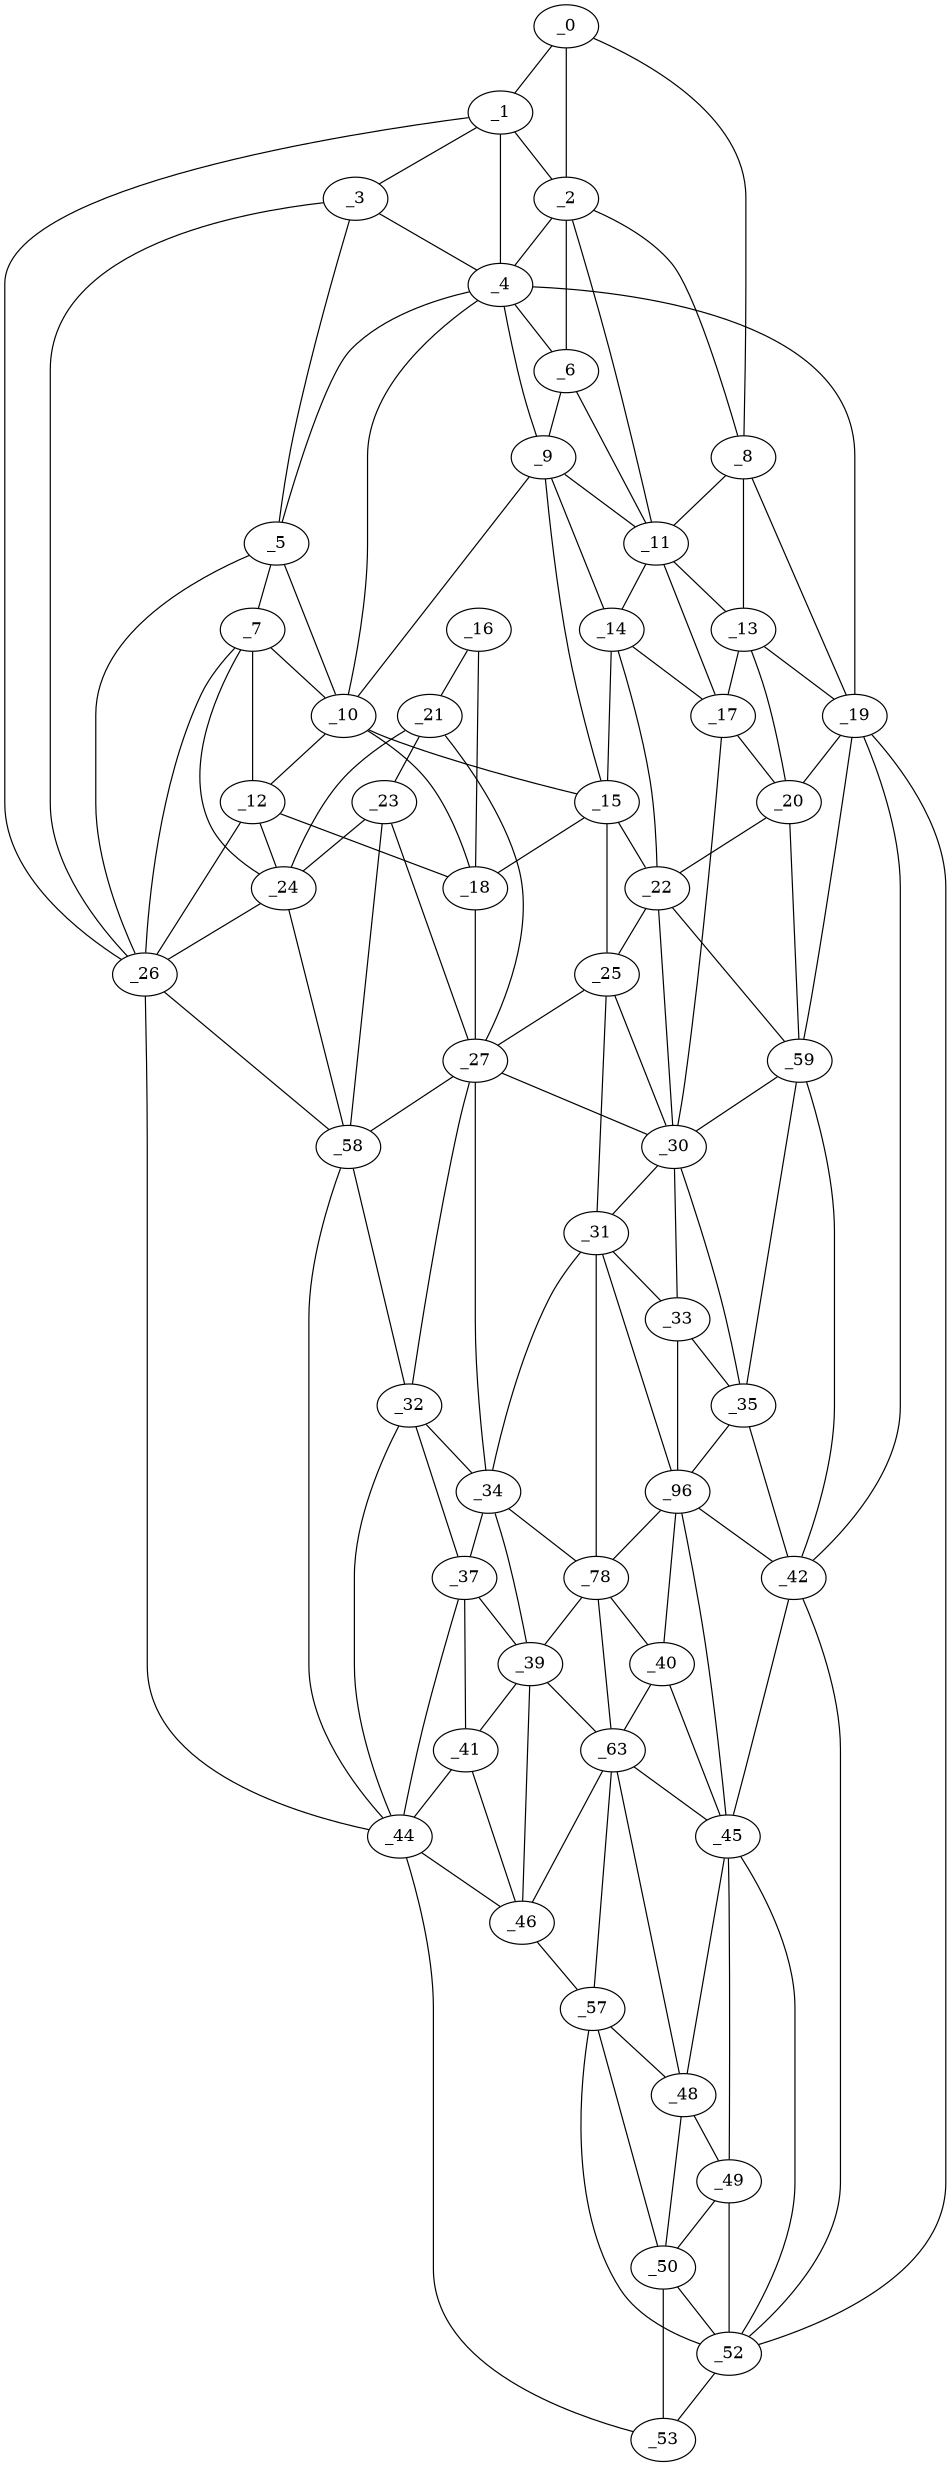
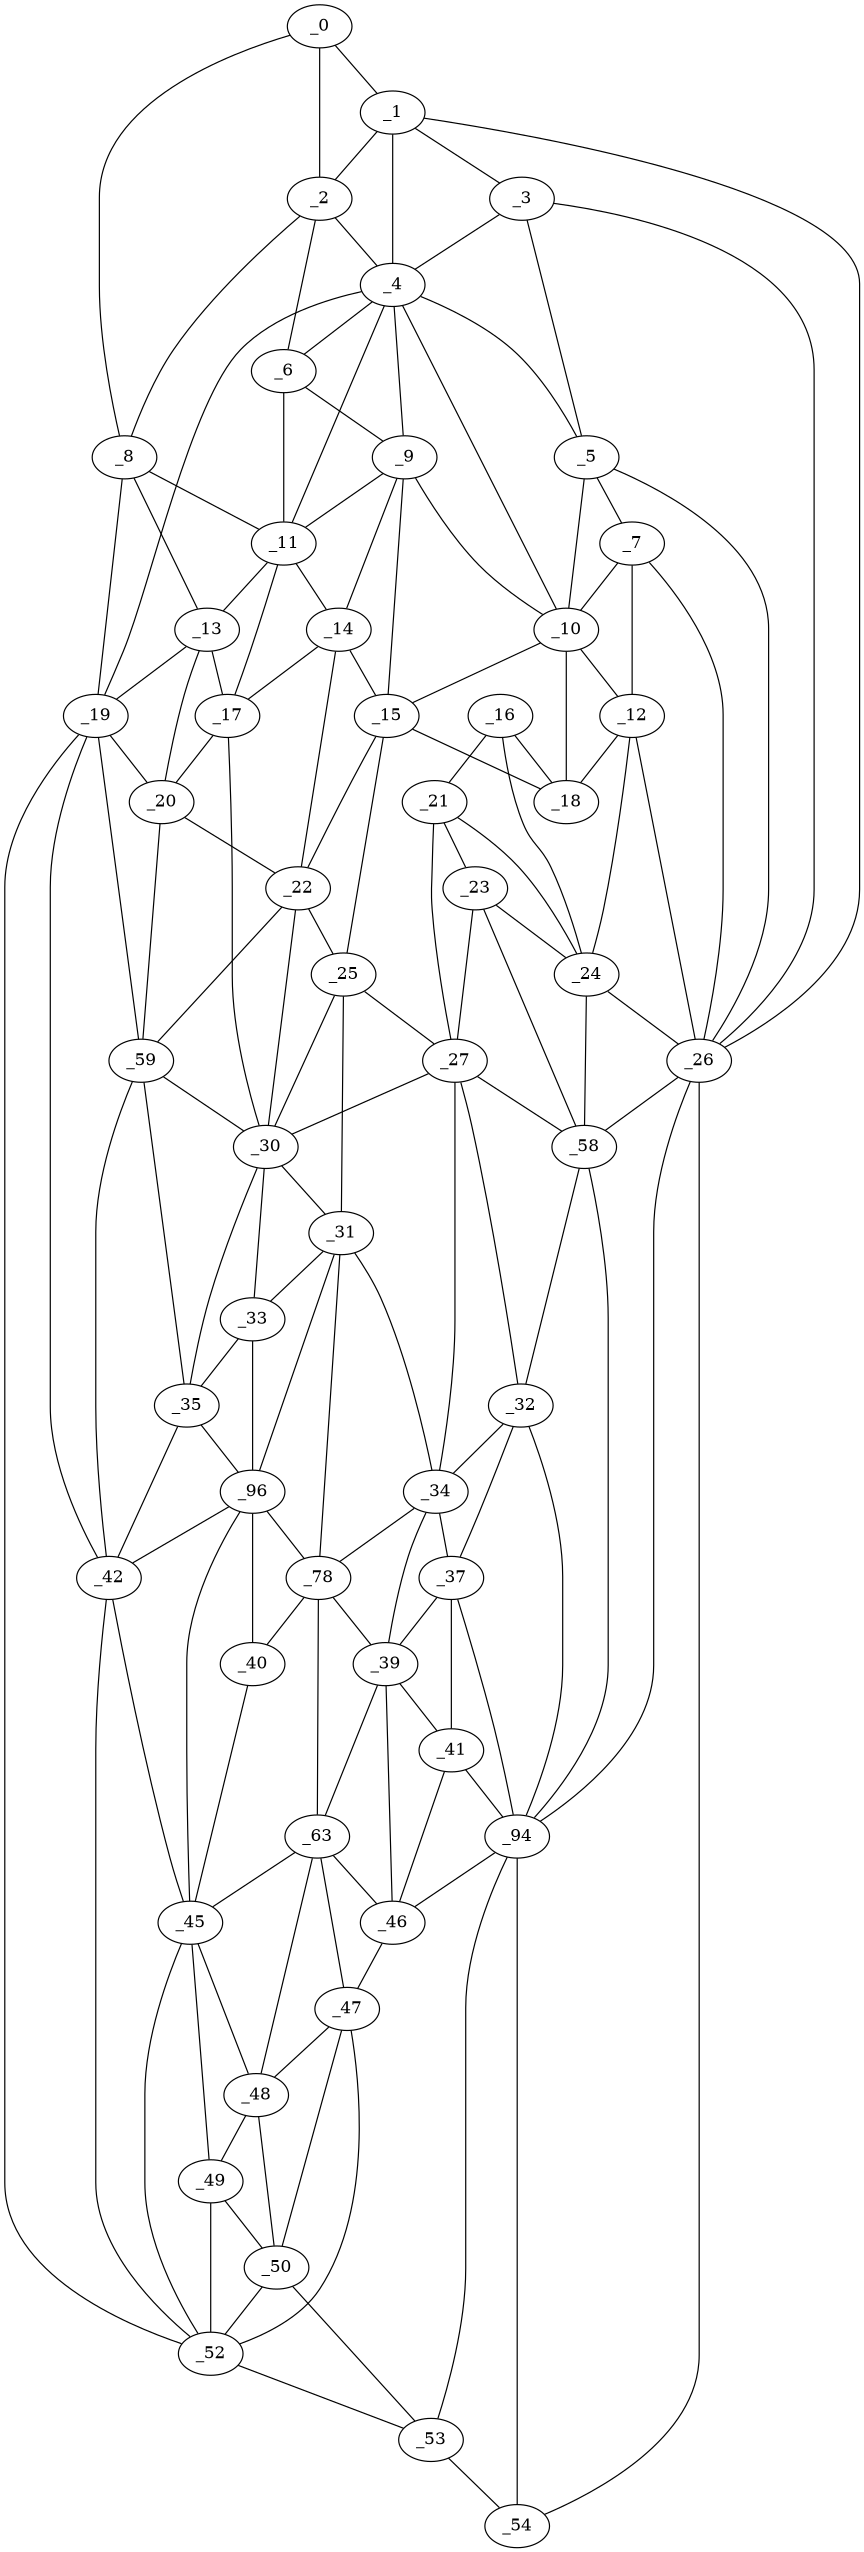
edge "_2" -- "_11": now "_4" -- "_11"
edge "_7" -- "_24": now "_16" -- "_24"
edge "_18" -- "_27": removed
edge "_40" -- "_63": removed
node "_44": label "_44" -> "_94"
node "_57": label "_57" -> "_47"
node "_54": added
